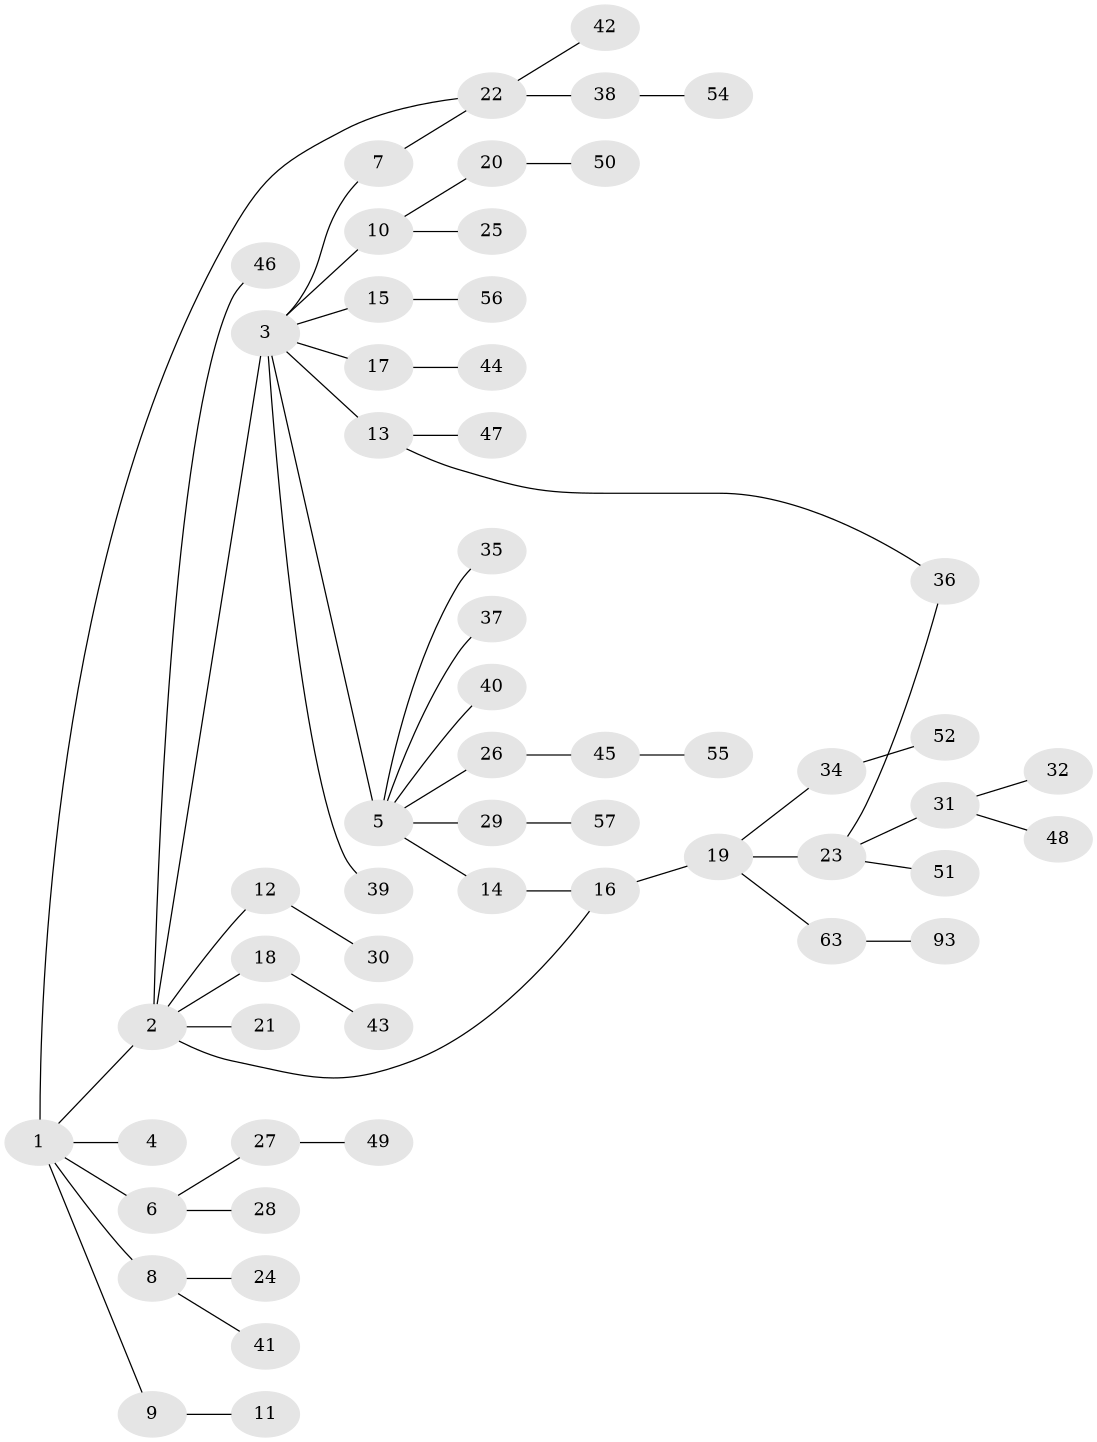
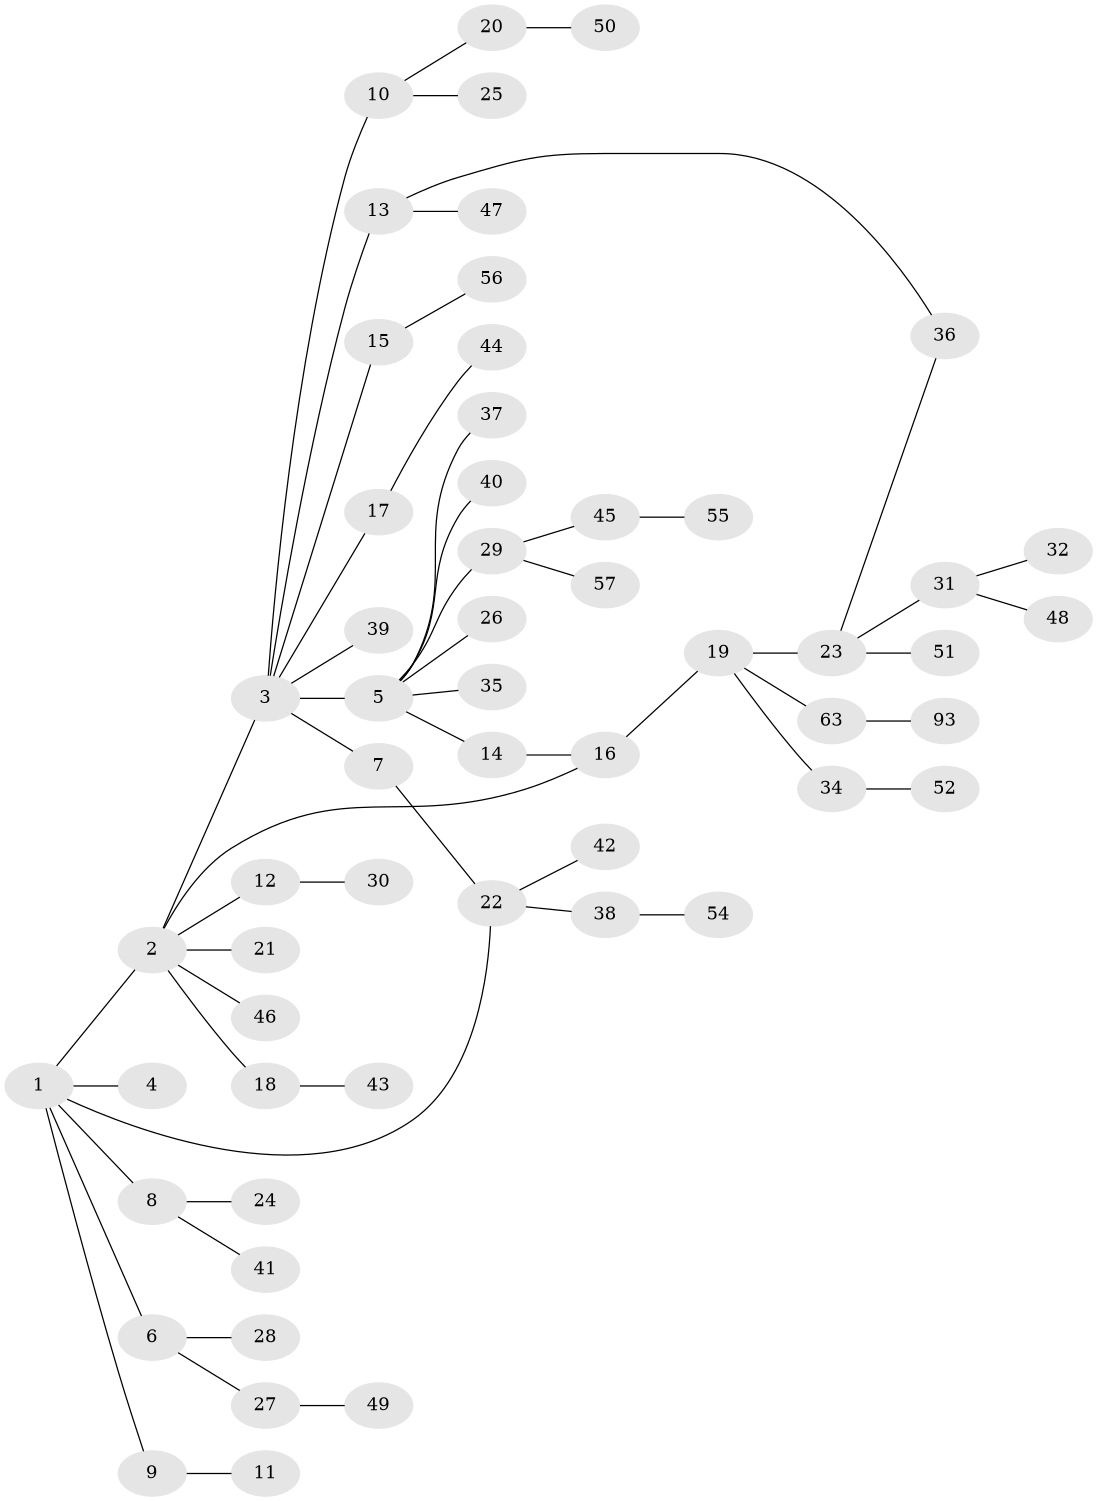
edge "26" -- "45": now "29" -- "45"
